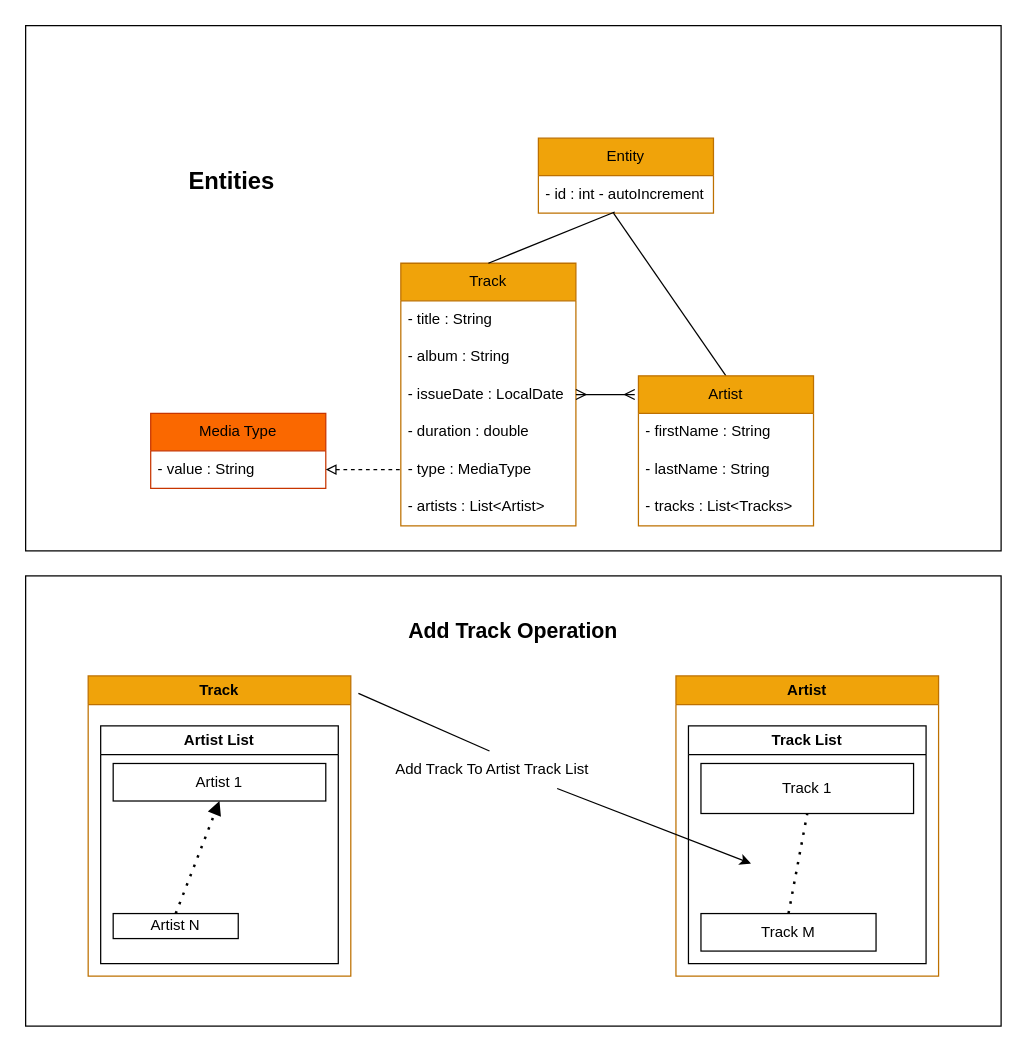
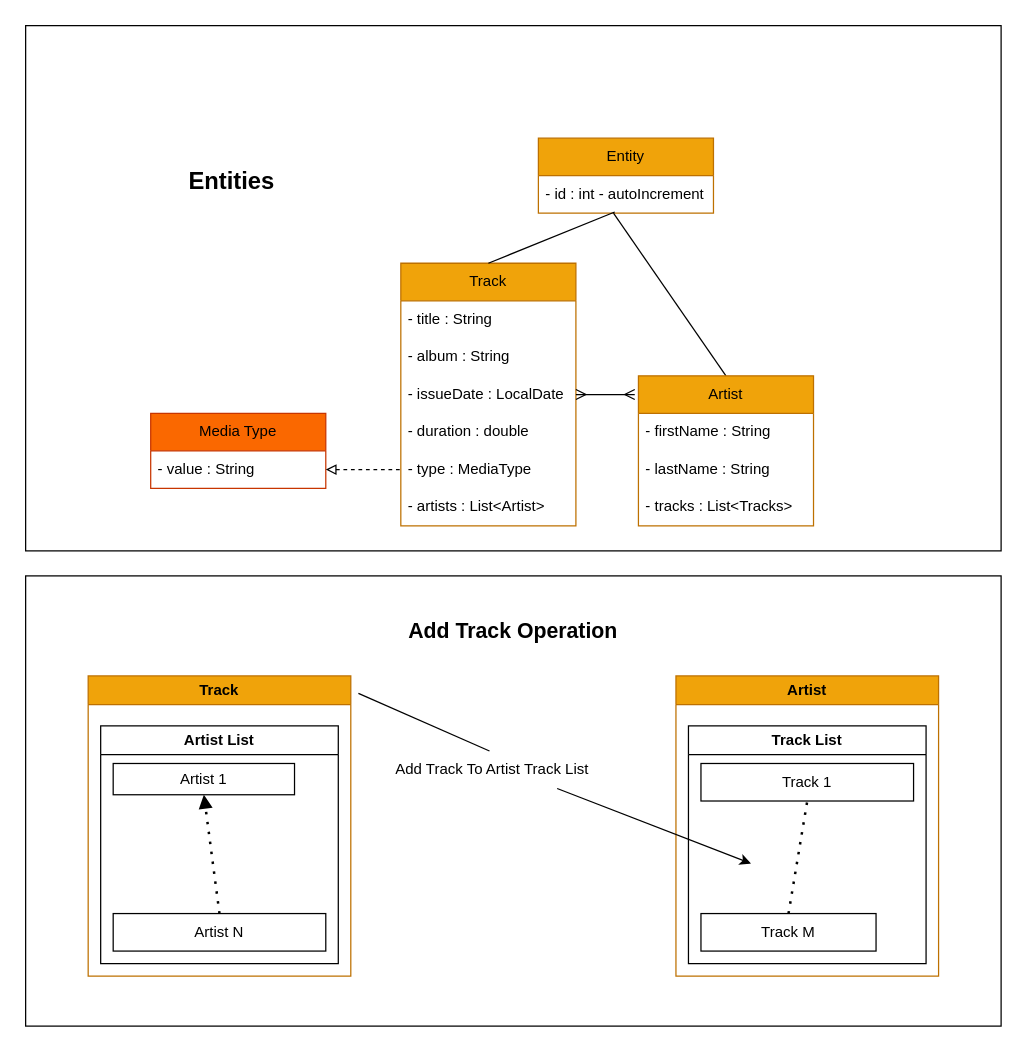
node "Artist 1": size 213x38 -> 181x31
node "Track 1": size 213x50 -> 213x38
node "Artist N": size 125x25 -> 213x38
